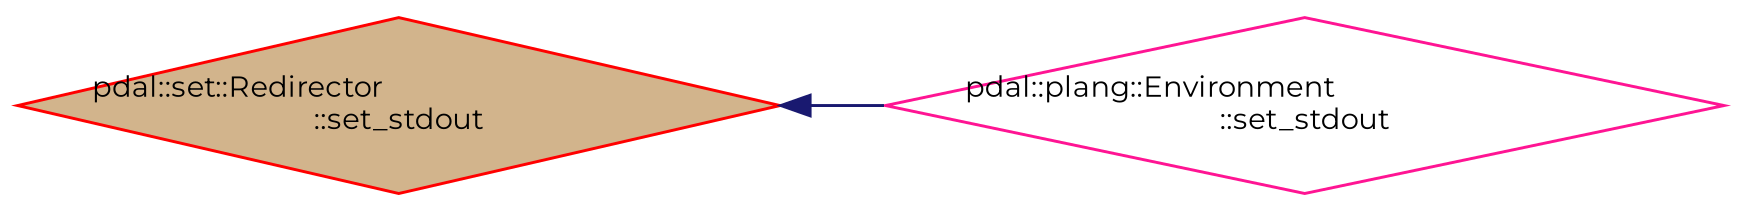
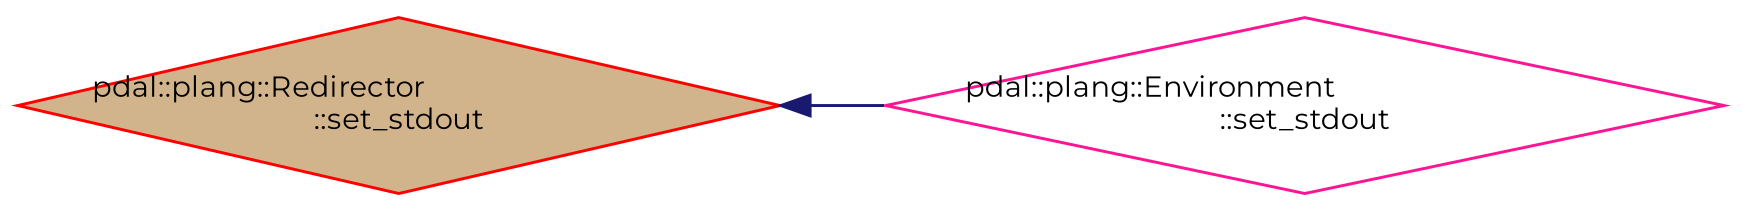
node "pdal::set::Redirector ::set_stdout": label "pdal::set::Redirector ::set_stdout" -> "pdal::plang::Redirector ::set_stdout"
